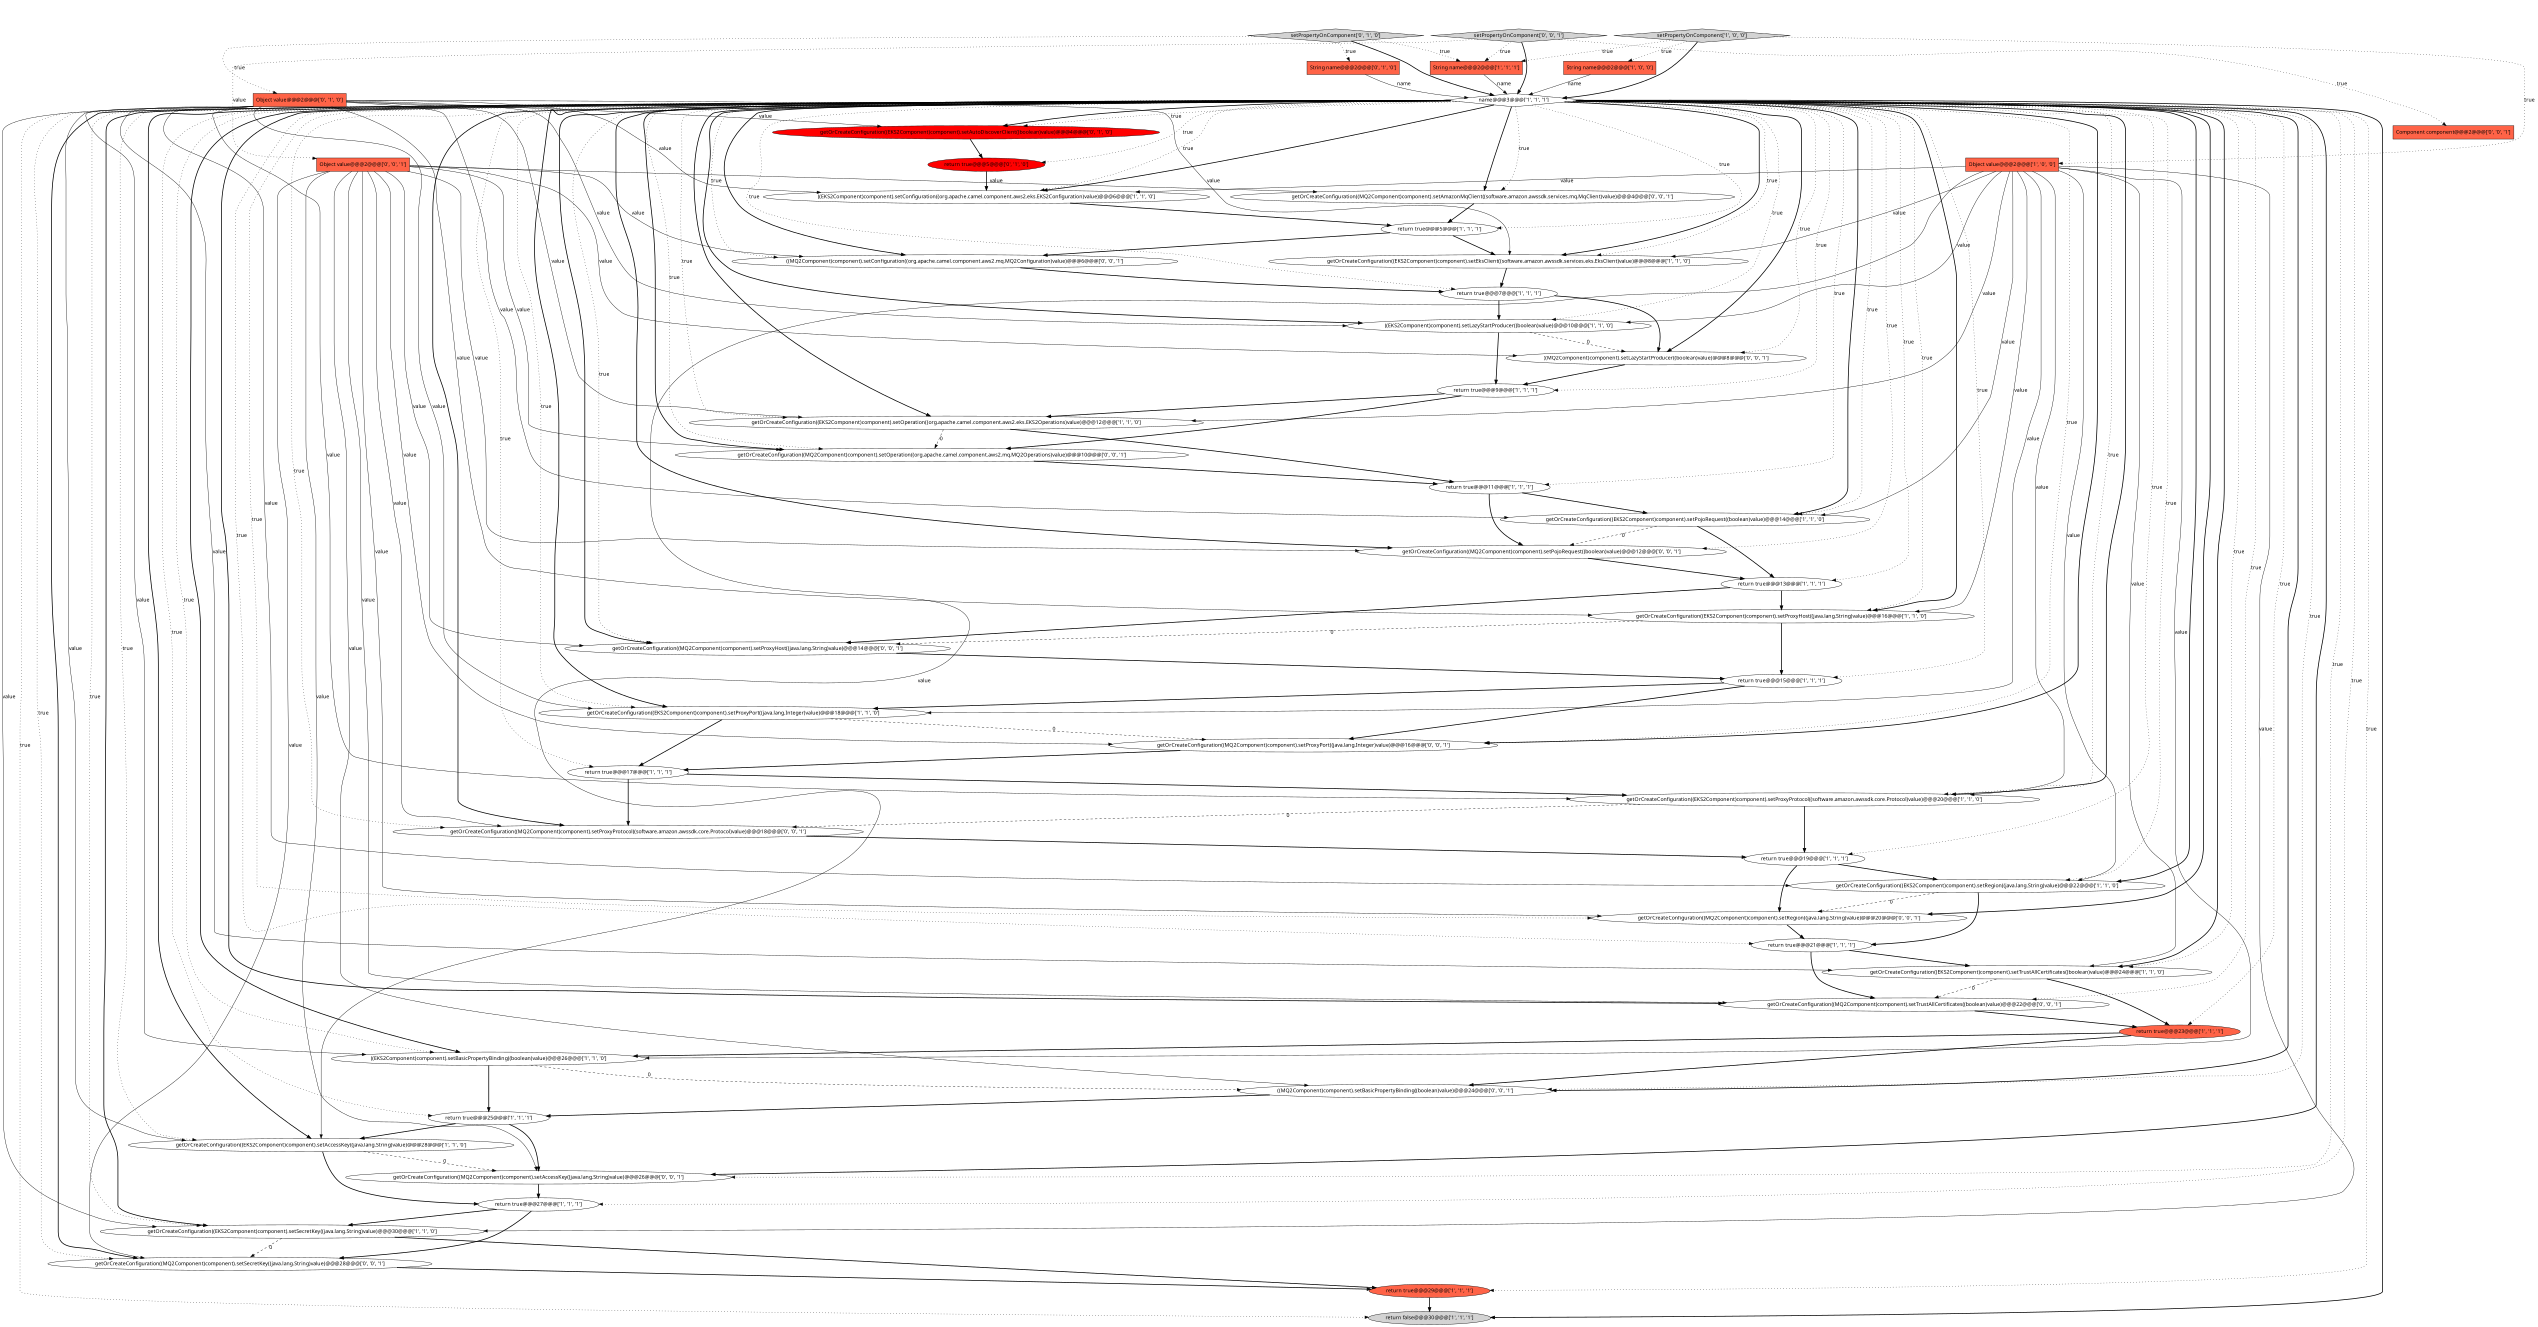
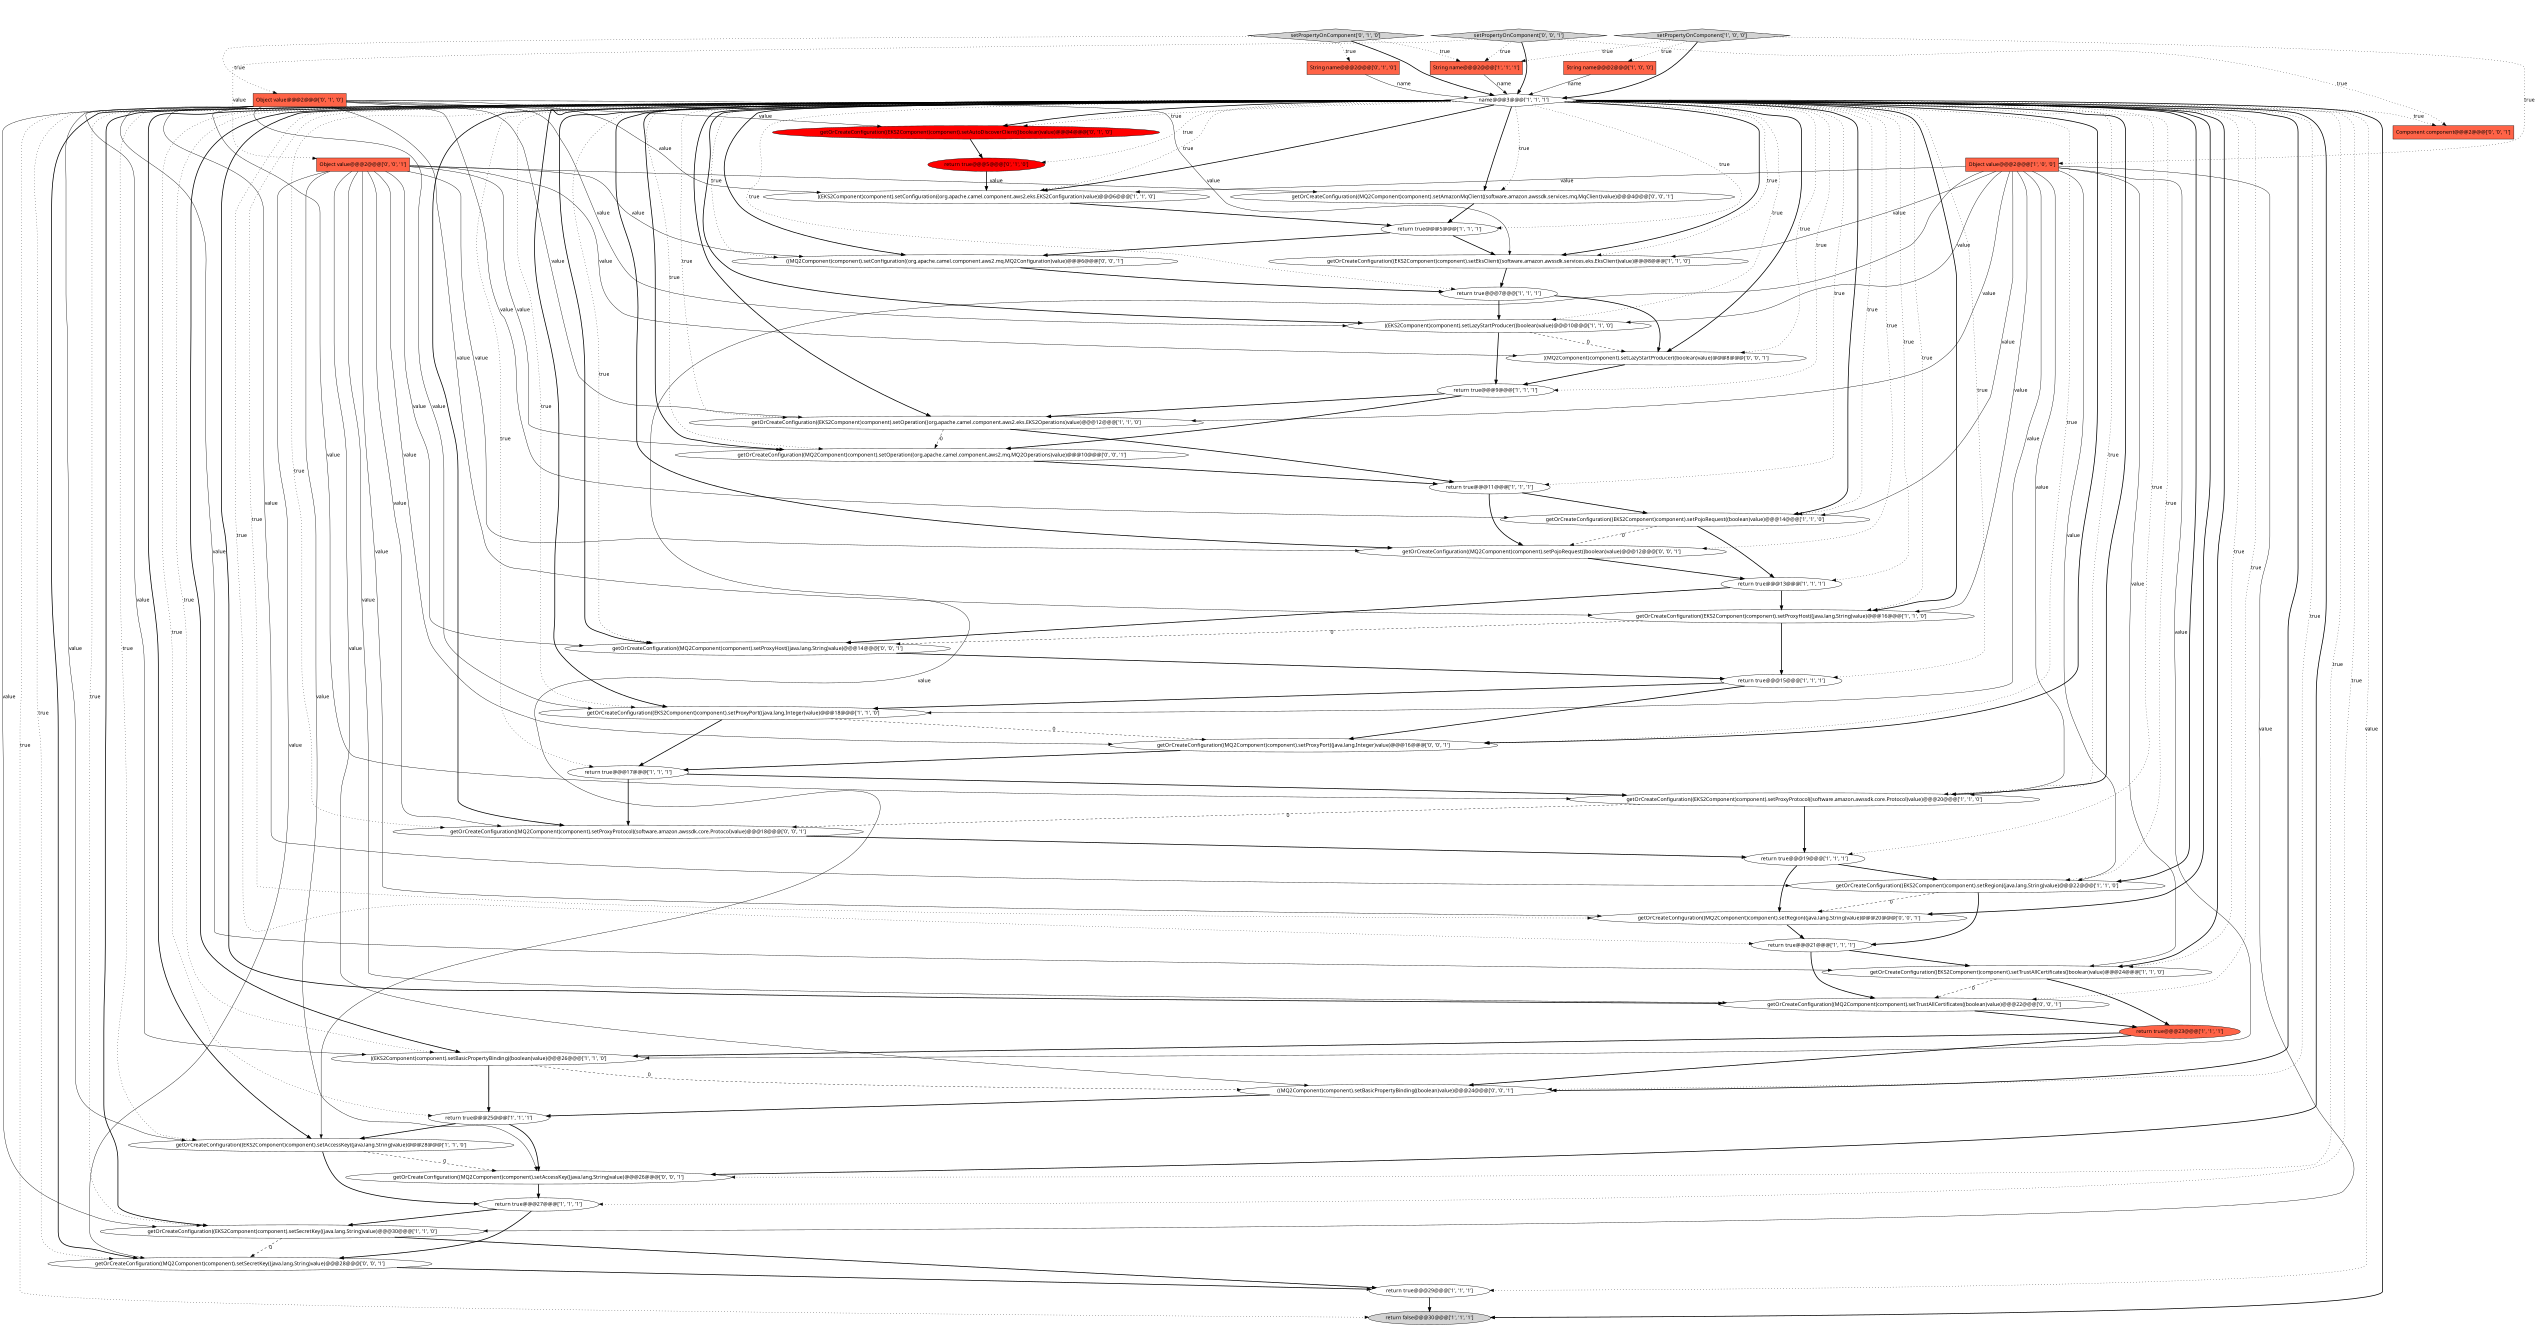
edge "name@@@3@@@['1', '1', '1']" -> "return true@@@23@@@['1', '1', '1']": now "name@@@3@@@['1', '1', '1']" -> "Component component@@@2@@@['0', '0', '1']"
edge "name@@@3@@@['1', '1', '1']" -> "return true@@@29@@@['1', '1', '1']": label "true" -> "value"
node "return true@@@29@@@['1', '1', '1']": fillcolor tomato -> white
